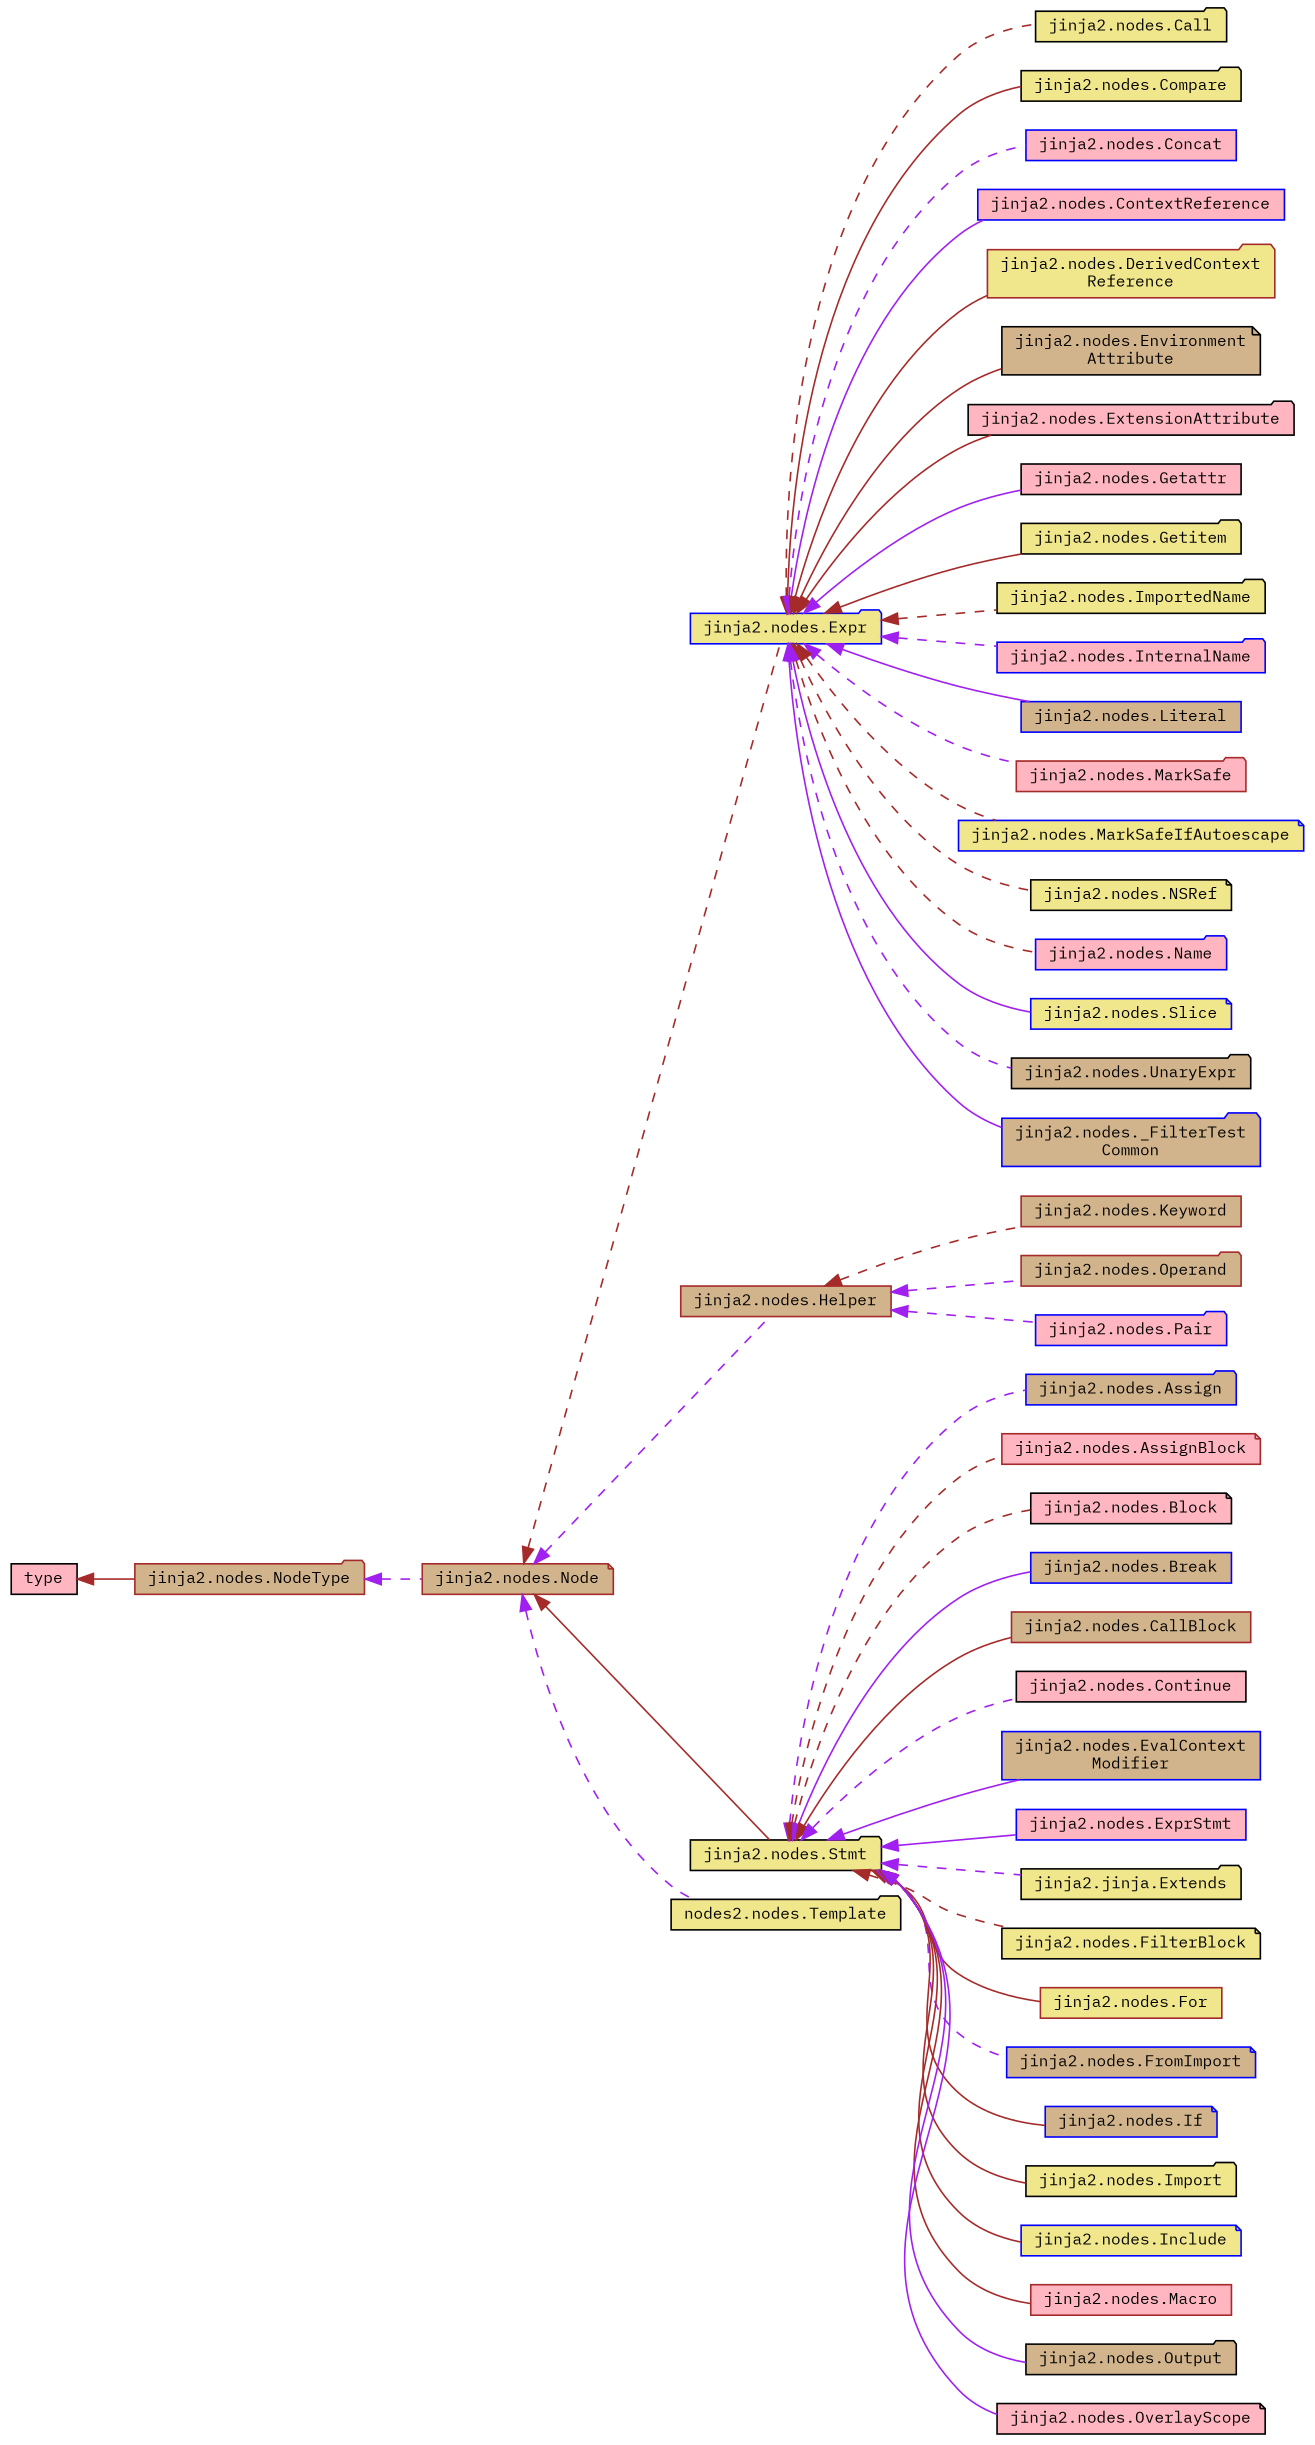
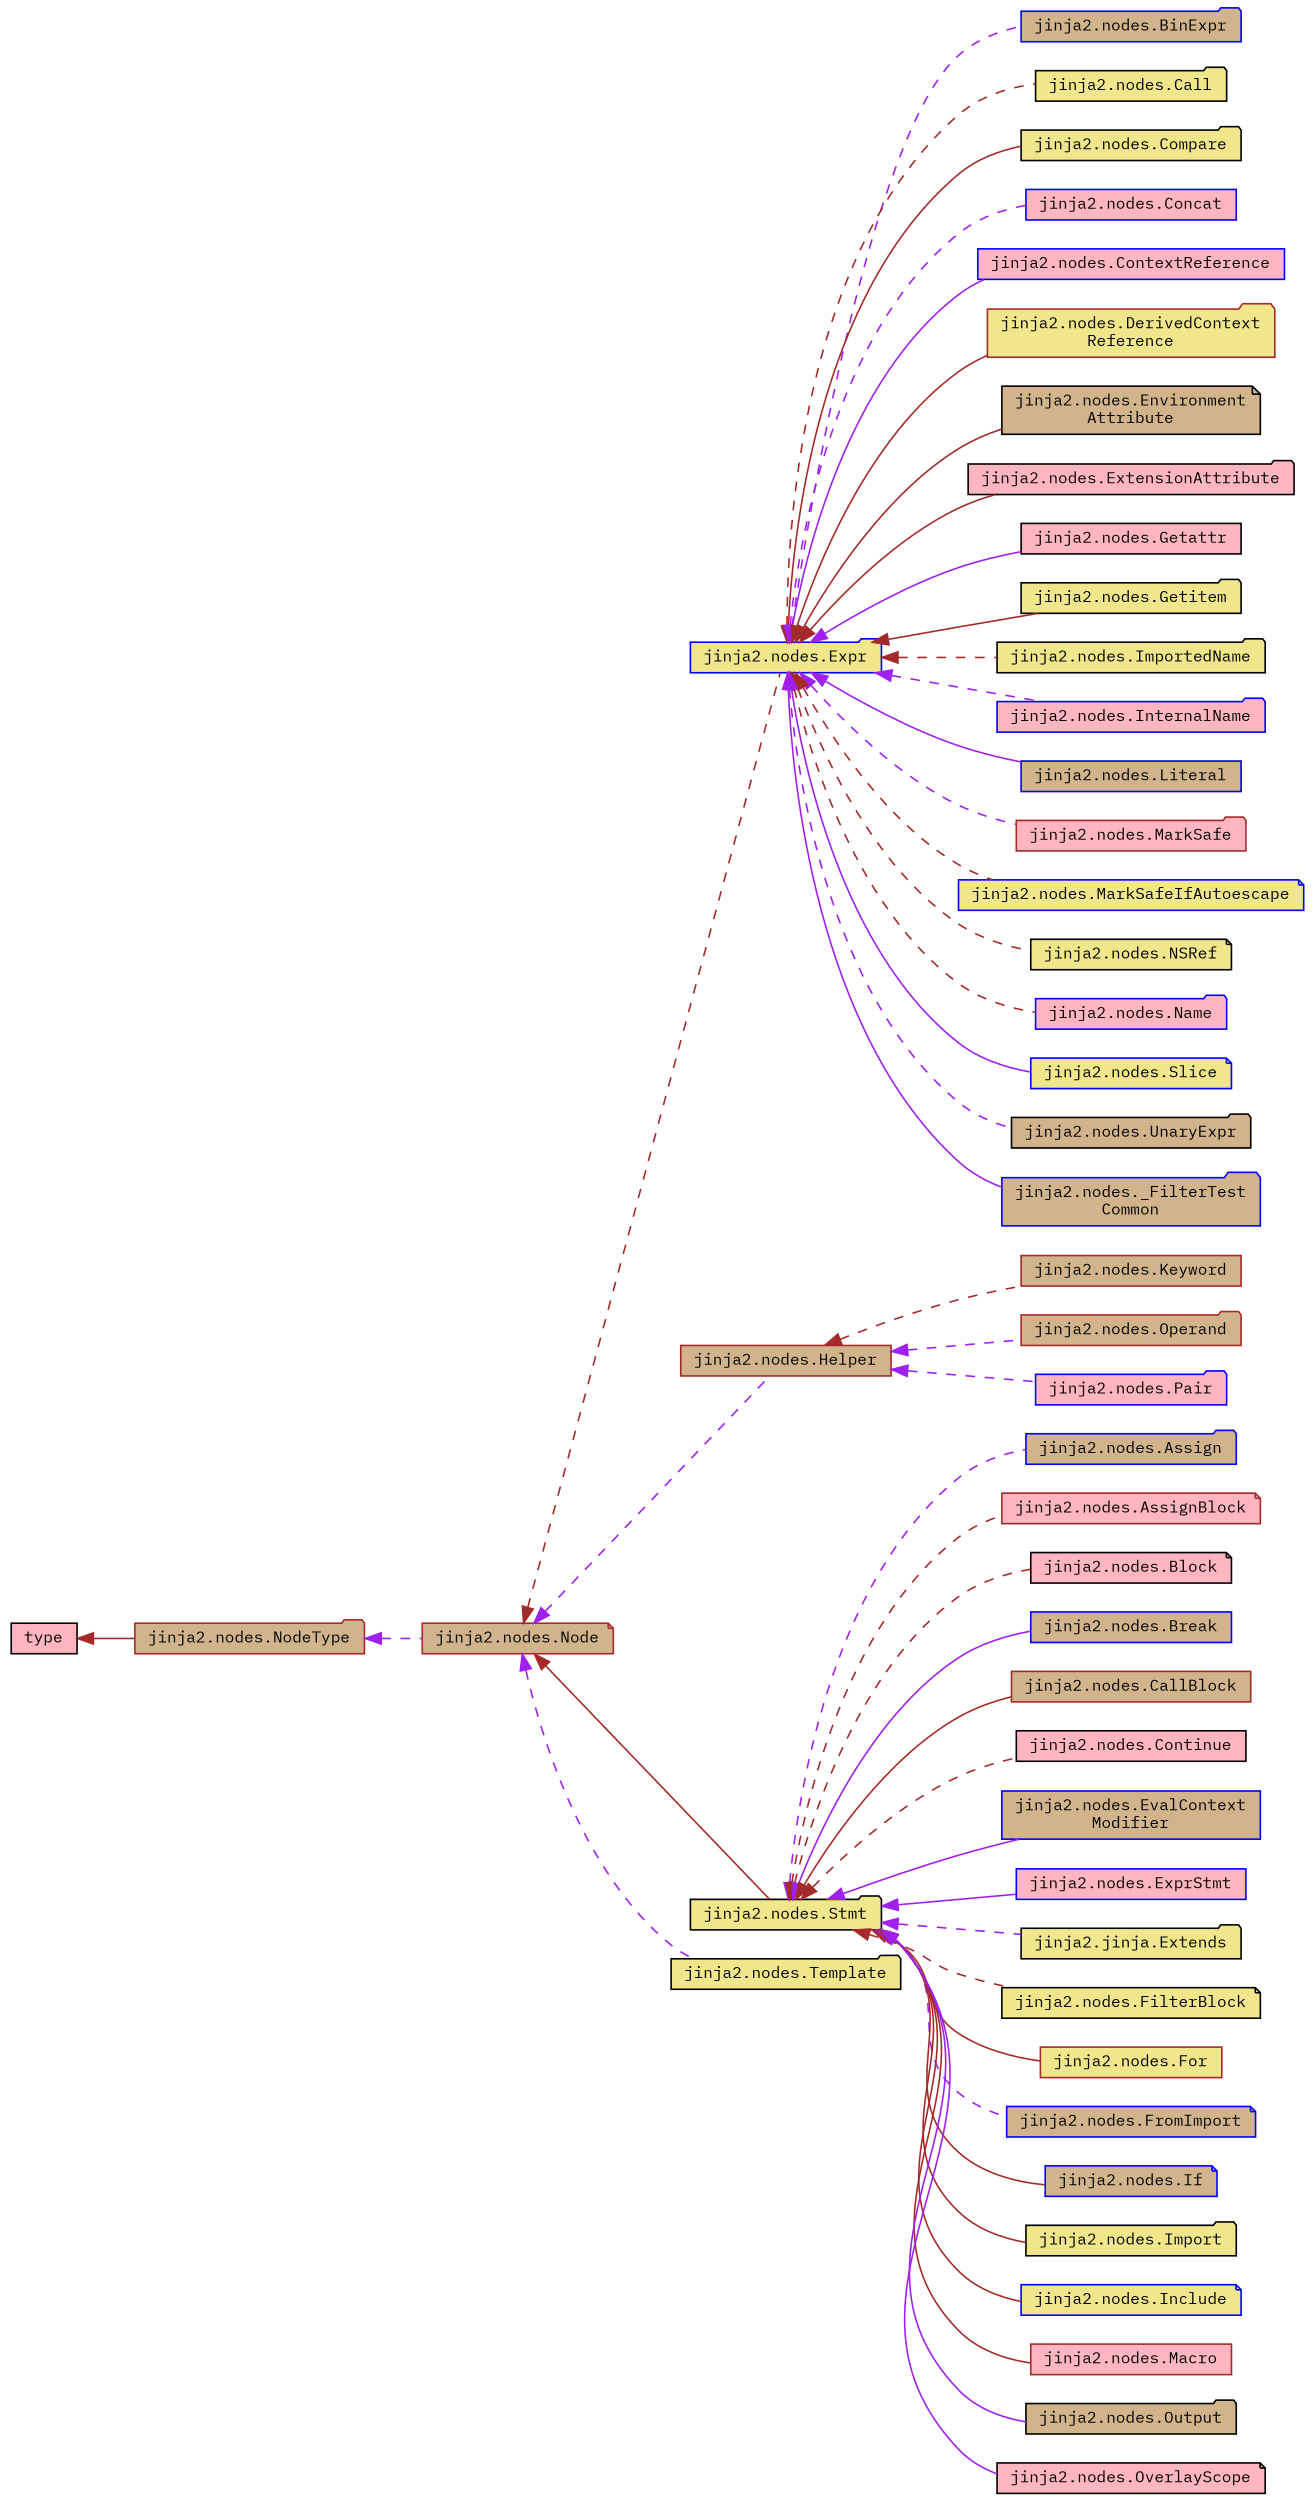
node "jinja2.nodes.BinExpr": added
edge "jinja2.nodes.Continue" -> "jinja2.nodes.Stmt": color purple -> brown
node "nodes2.nodes.Template": label "nodes2.nodes.Template" -> "jinja2.nodes.Template"
